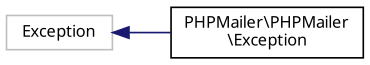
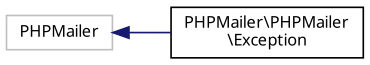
node "Exception": label "Exception" -> "PHPMailer"
